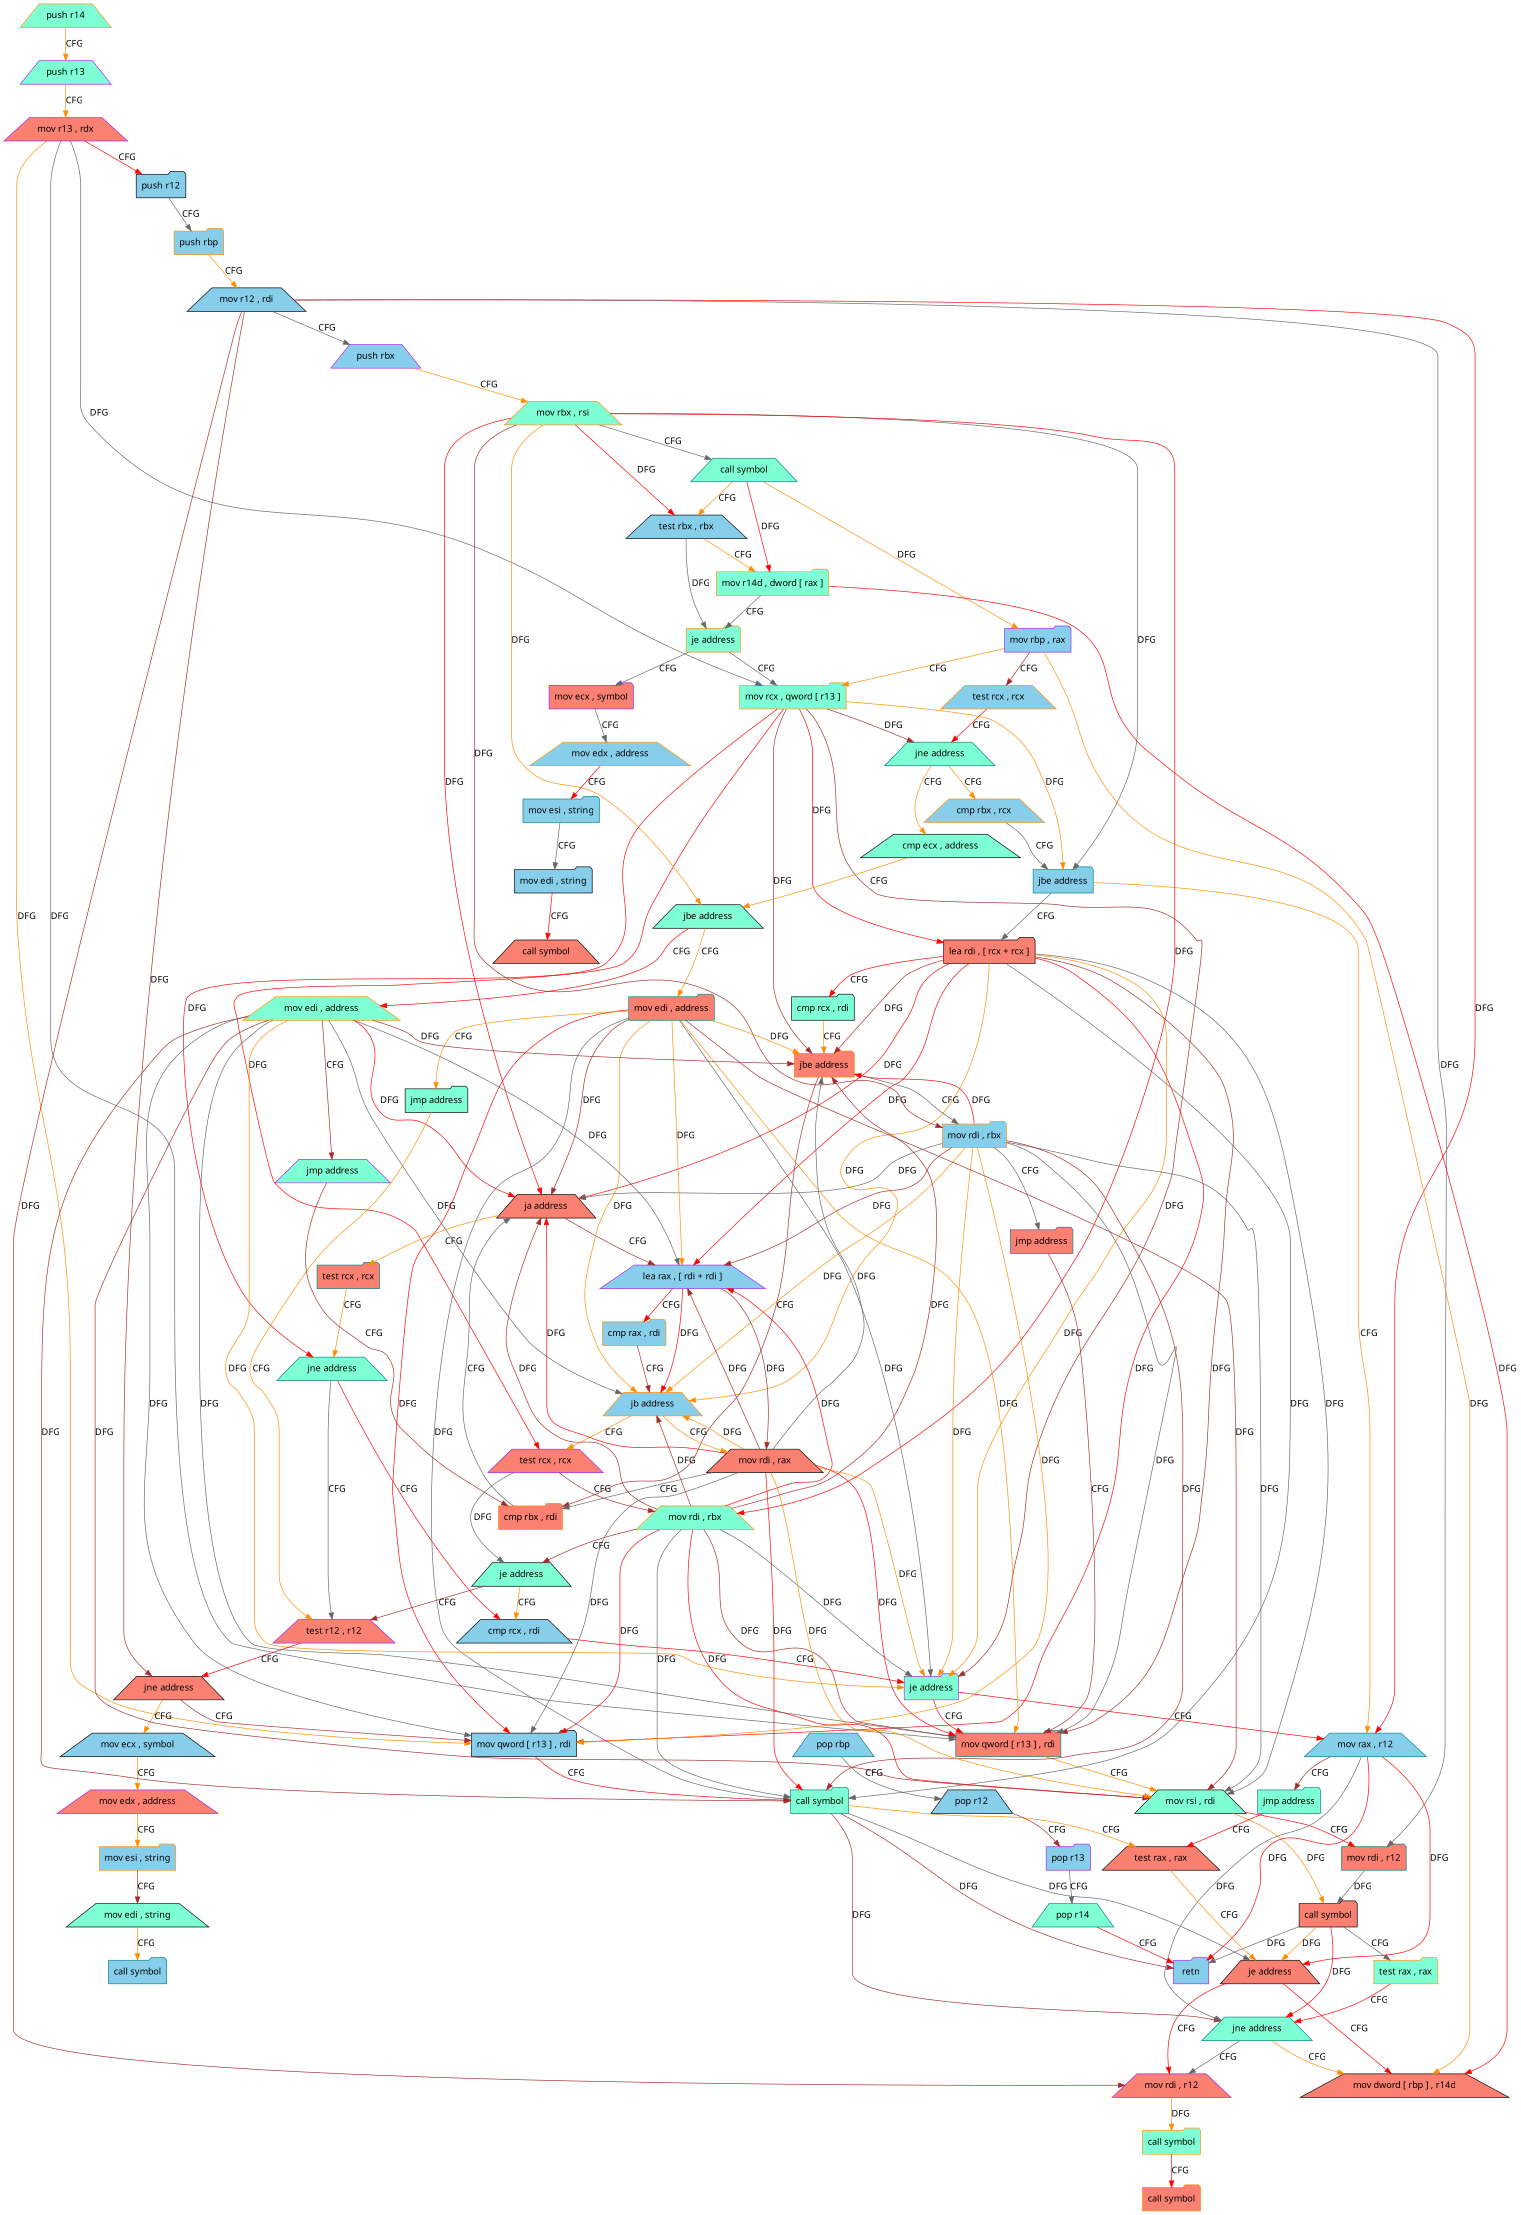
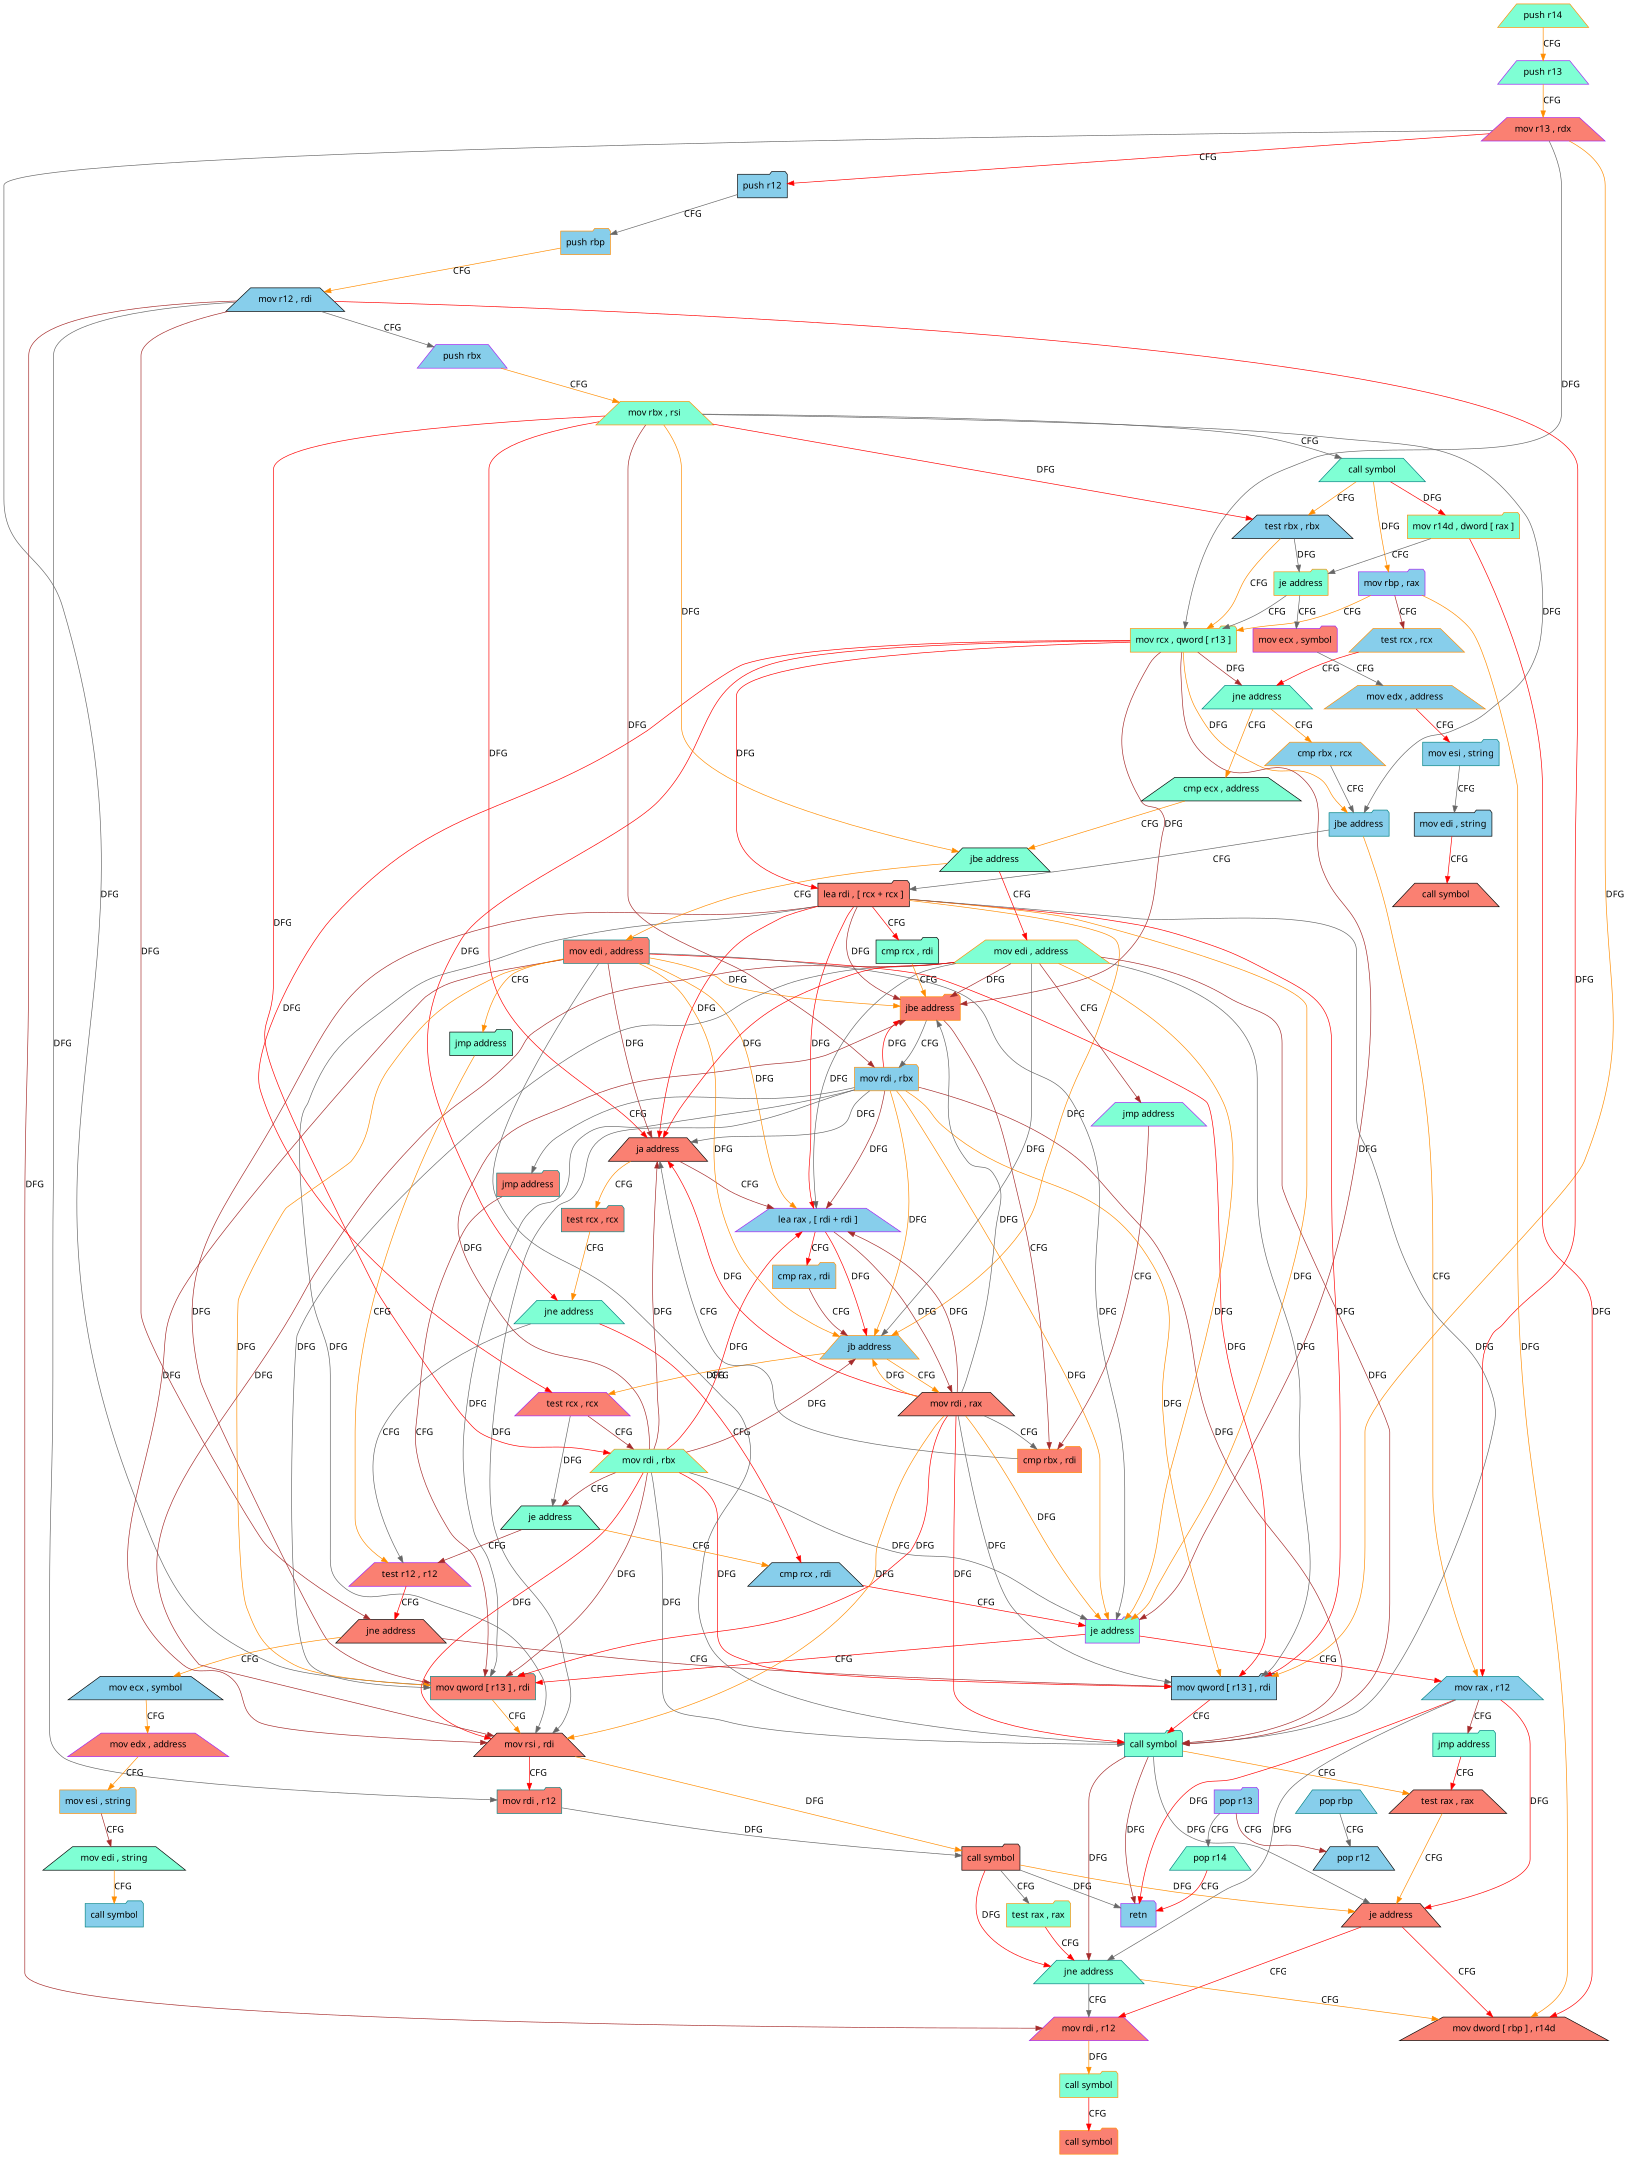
edge "test rbx , rbx" -> "mov r14d , dword [ rax ]": now "test rbx , rbx" -> "mov rcx , qword [ r13 ]"
node "mov rsi , rdi": fillcolor aquamarine -> salmon
edge "pop r12" -> "pop r13": reversed
